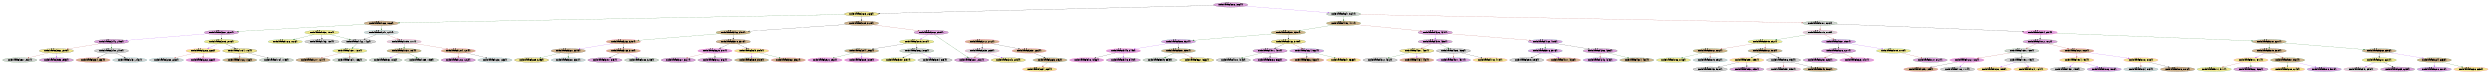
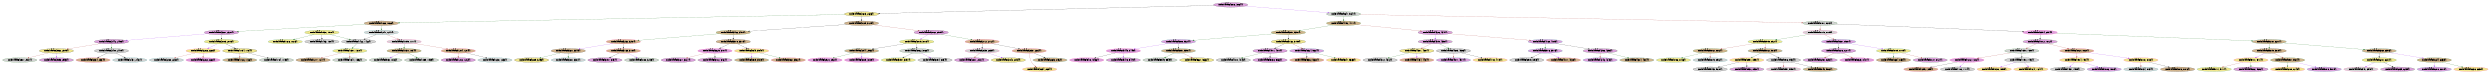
edge "Node{data=[2882, 2909]}" -> "Node{data=[2801, 2801]}": now "Node{data=[2882, 2909]}" -> "Node{data=[2772, 2772]}"
node "Node{data=[8634, 8694]}": added
edge "Node{data=[2685, 2752]}" -> "Node{data=[2634, 2634]}": now "Node{data=[2657, 2664]}" -> "Node{data=[2634, 2634]}"
